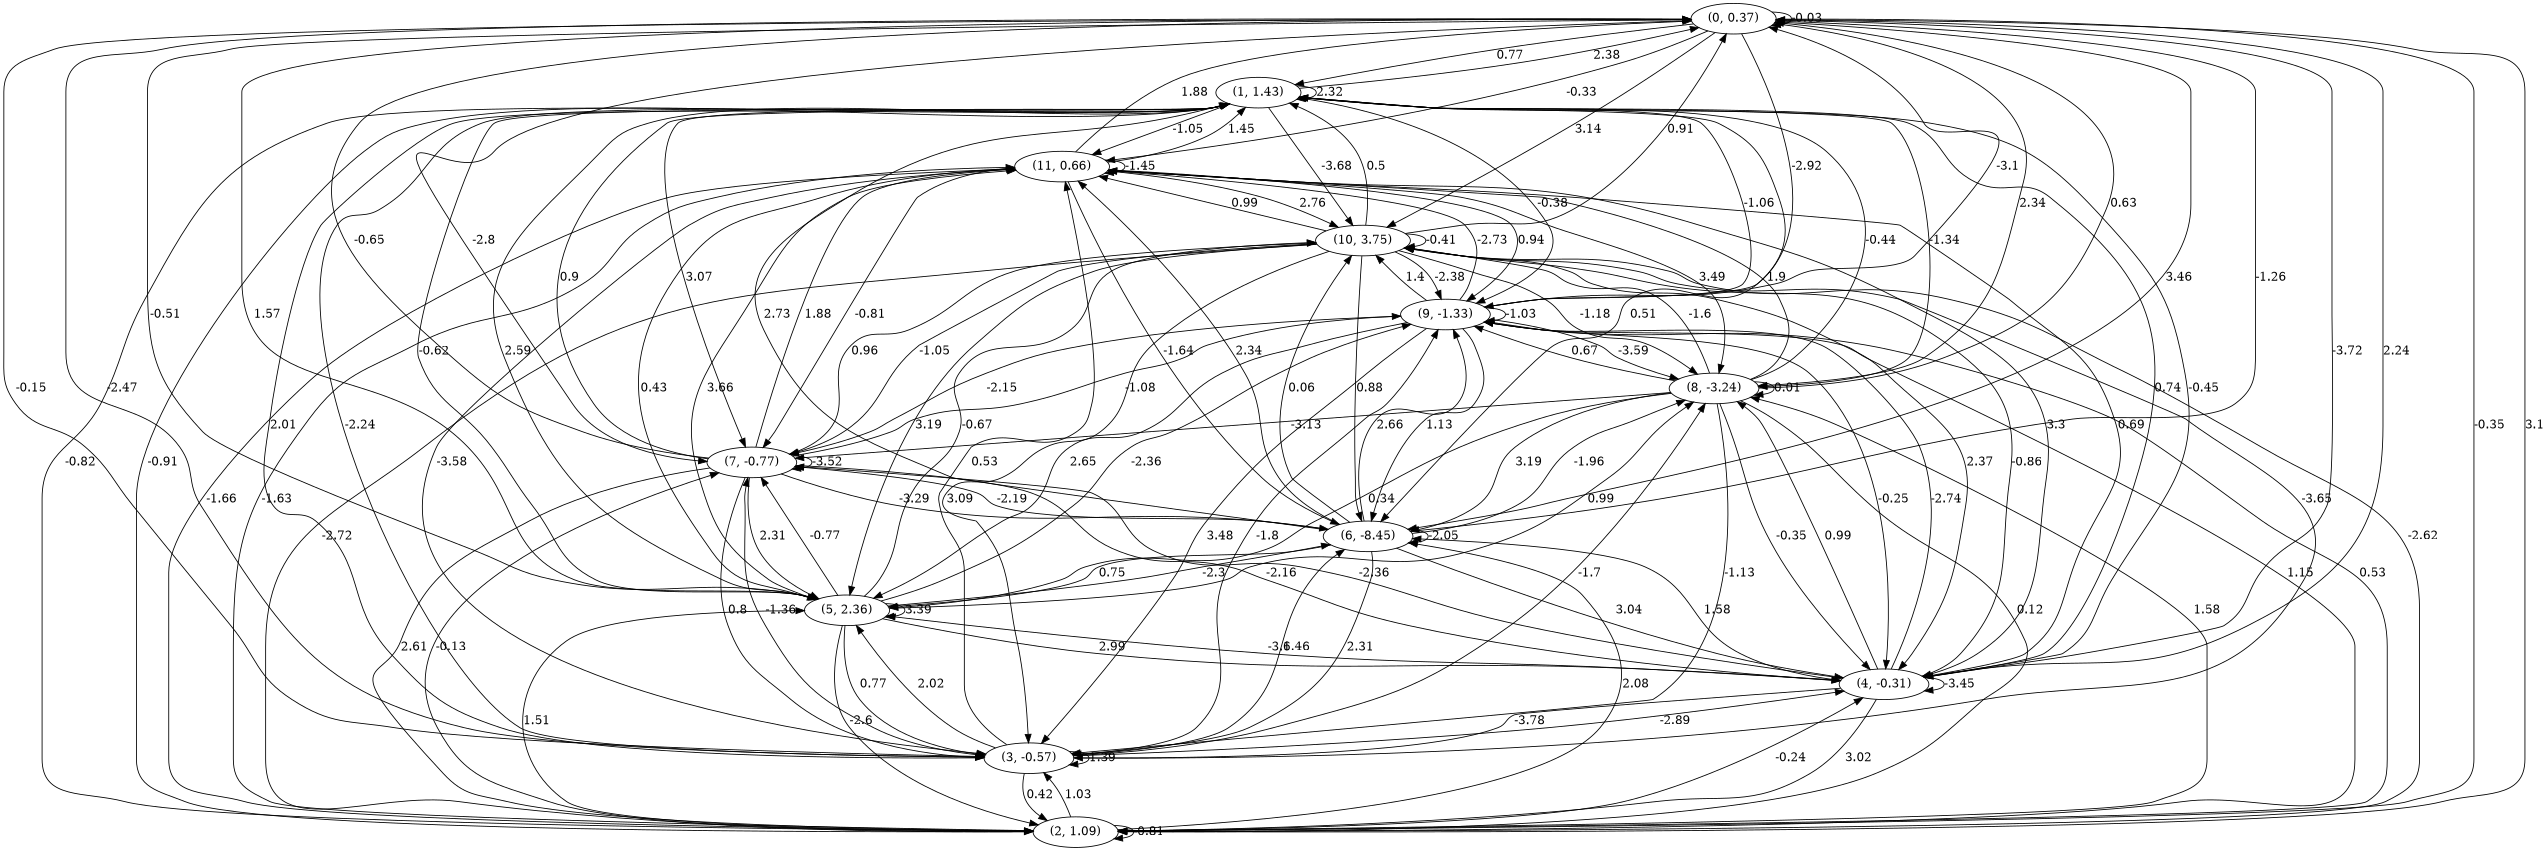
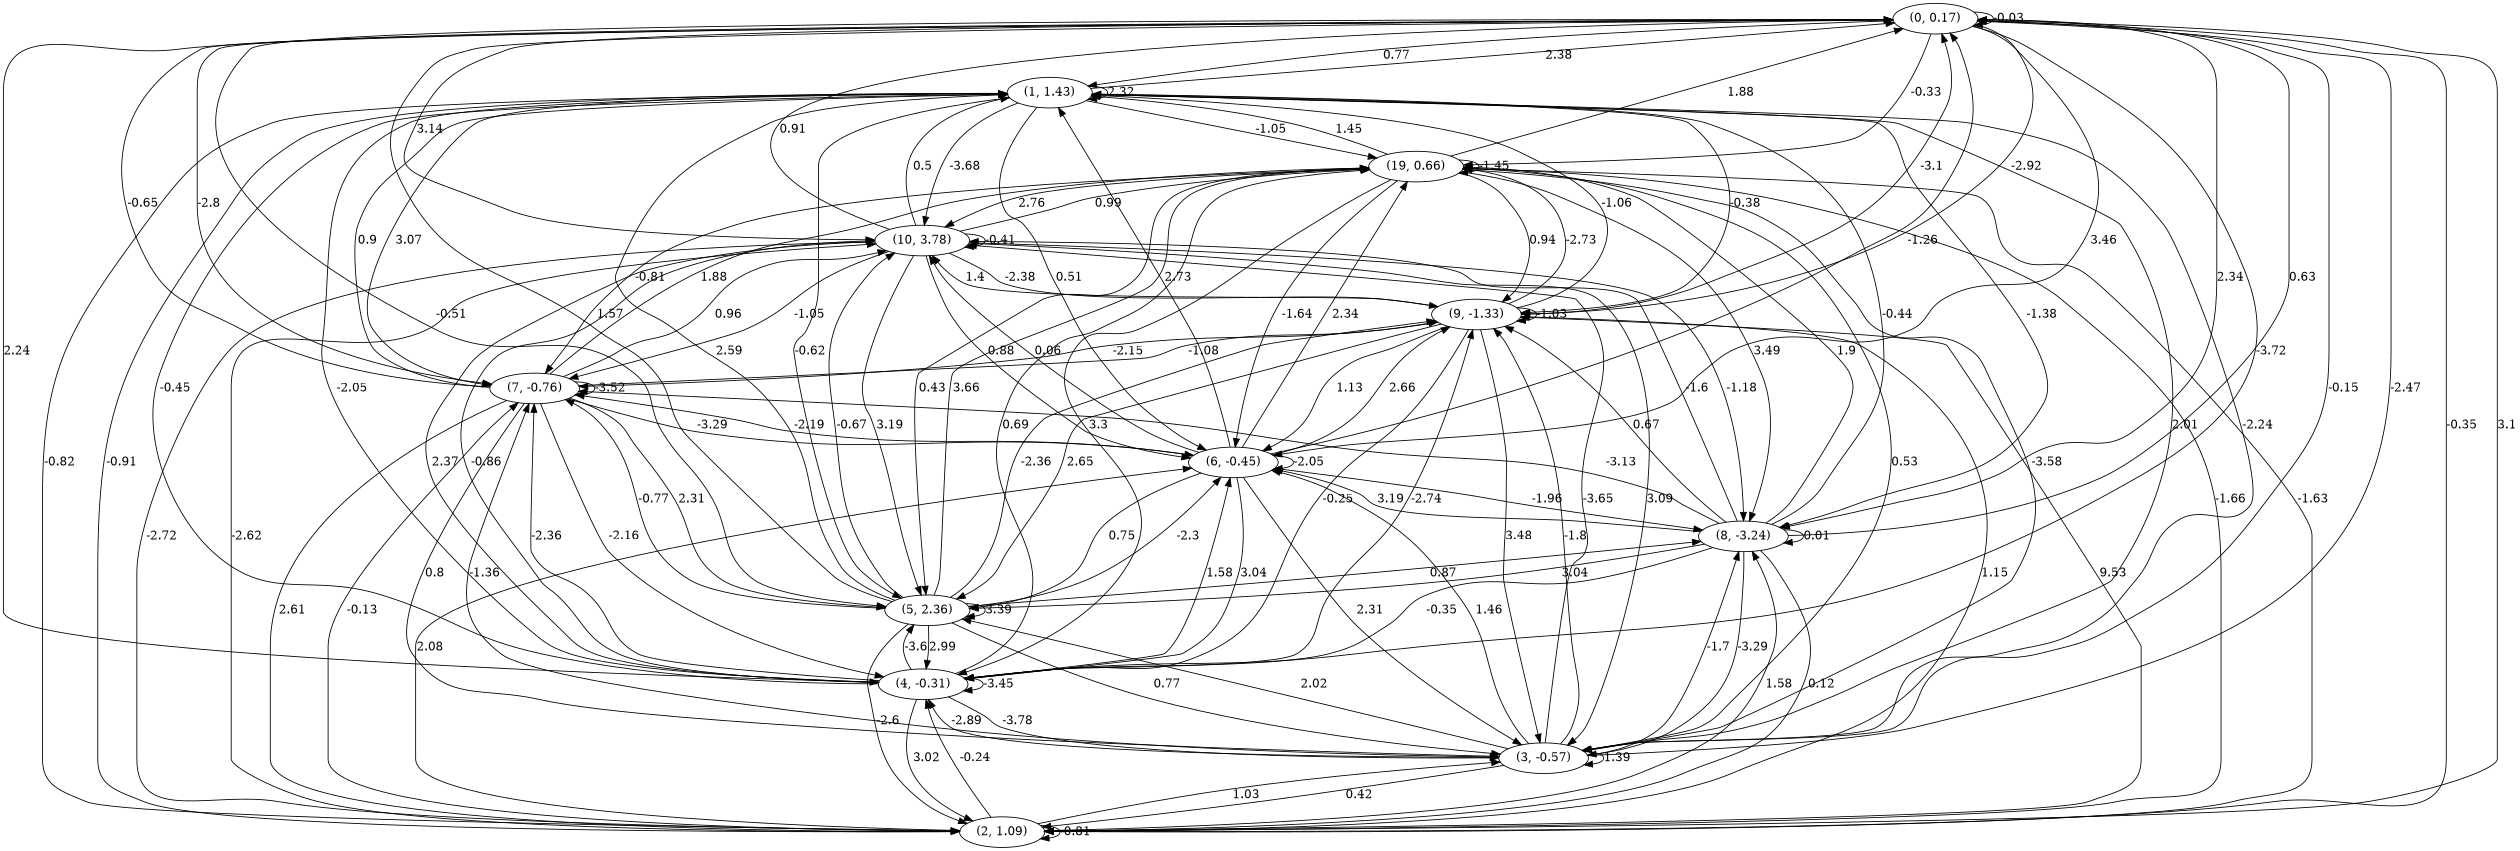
node "(0, 0.37)": label "(0, 0.37)" -> "(0, 0.17)"
node "(11, 0.66)": label "(11, 0.66)" -> "(19, 0.66)"
node "(10, 3.75)": label "(10, 3.75)" -> "(10, 3.78)"
edge "(1, 1.43)" -> "(8, -3.24)": label "-1.34" -> "-1.38"
edge "(9, -1.33)" -> "(8, -3.24)": removed, label "-3.59"
edge "(1, 1.43)" -> "(4, -0.31)": label "0.74" -> "-2.05"
node "(7, -0.77)": label "(7, -0.77)" -> "(7, -0.76)"
edge "(8, -3.24)" -> "(5, 2.36)": label "0.34" -> "3.04"
edge "(5, 2.36)" -> "(8, -3.24)": label "0.99" -> "0.87"
edge "(4, -0.31)" -> "(8, -3.24)": removed, label "0.99"
node "(6, -8.45)": label "(6, -8.45)" -> "(6, -0.45)"
edge "(8, -3.24)" -> "(3, -0.57)": label "-1.13" -> "-3.29"
edge "(2, 1.09)" -> "(9, -1.33)": label "0.53" -> "9.53"
edge "(2, 1.09)" -> "(5, 2.36)": removed, label "1.51"
